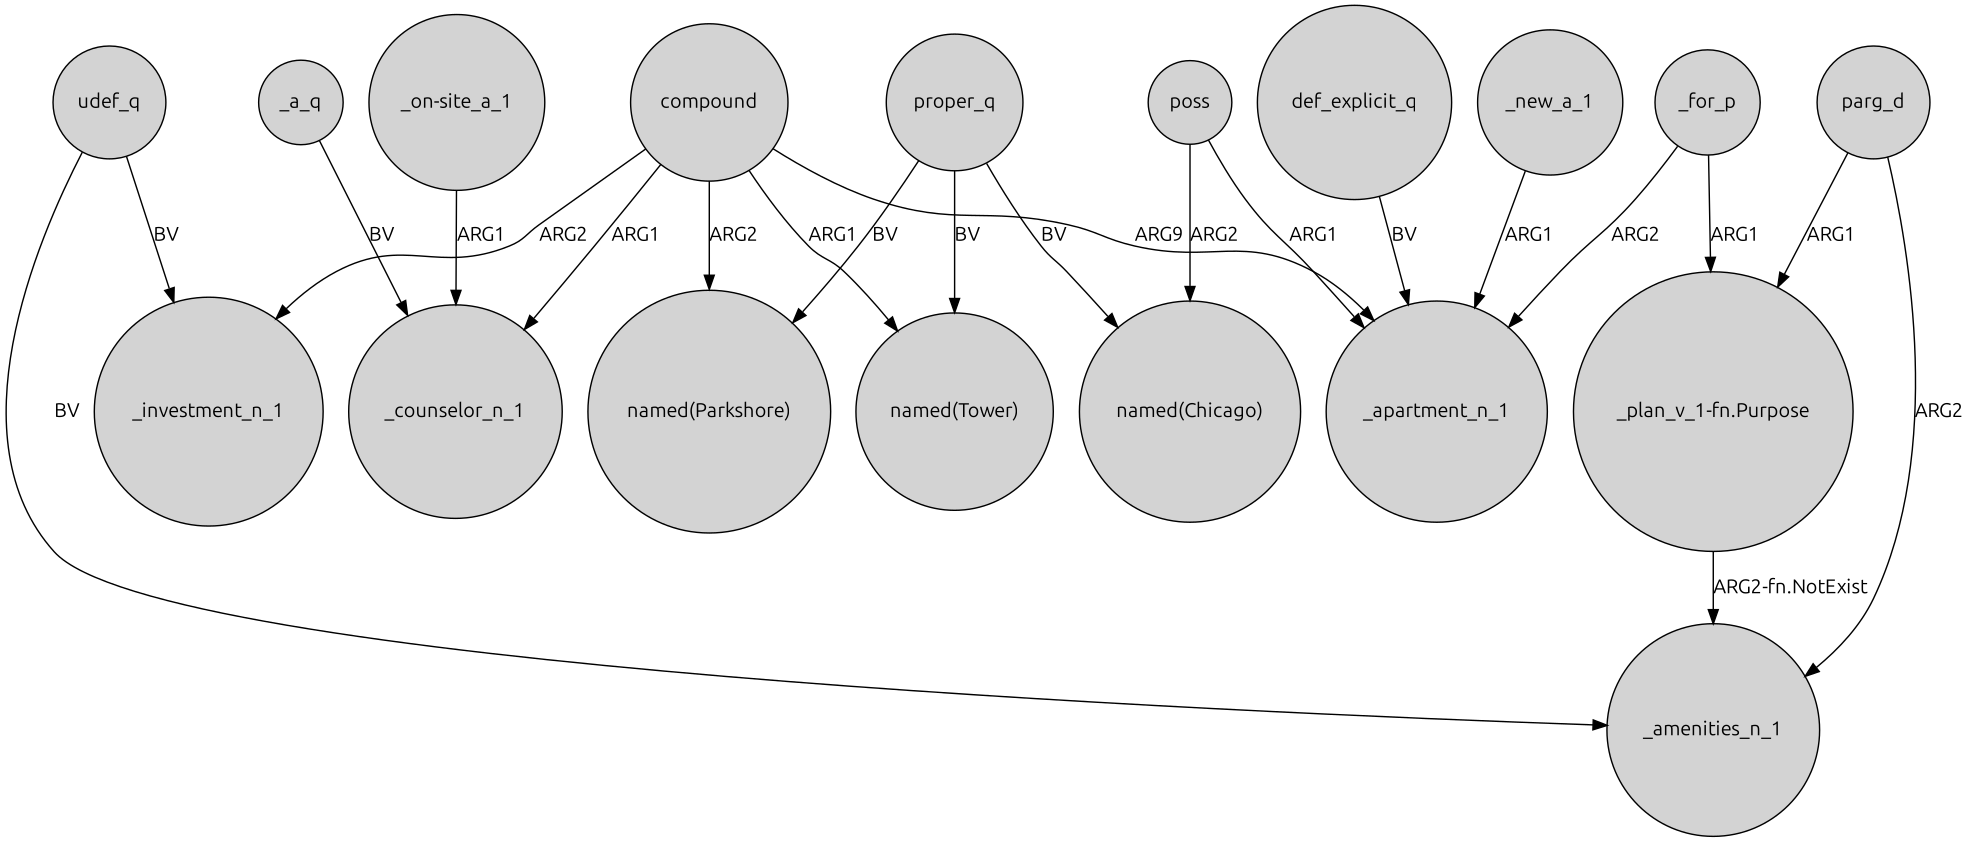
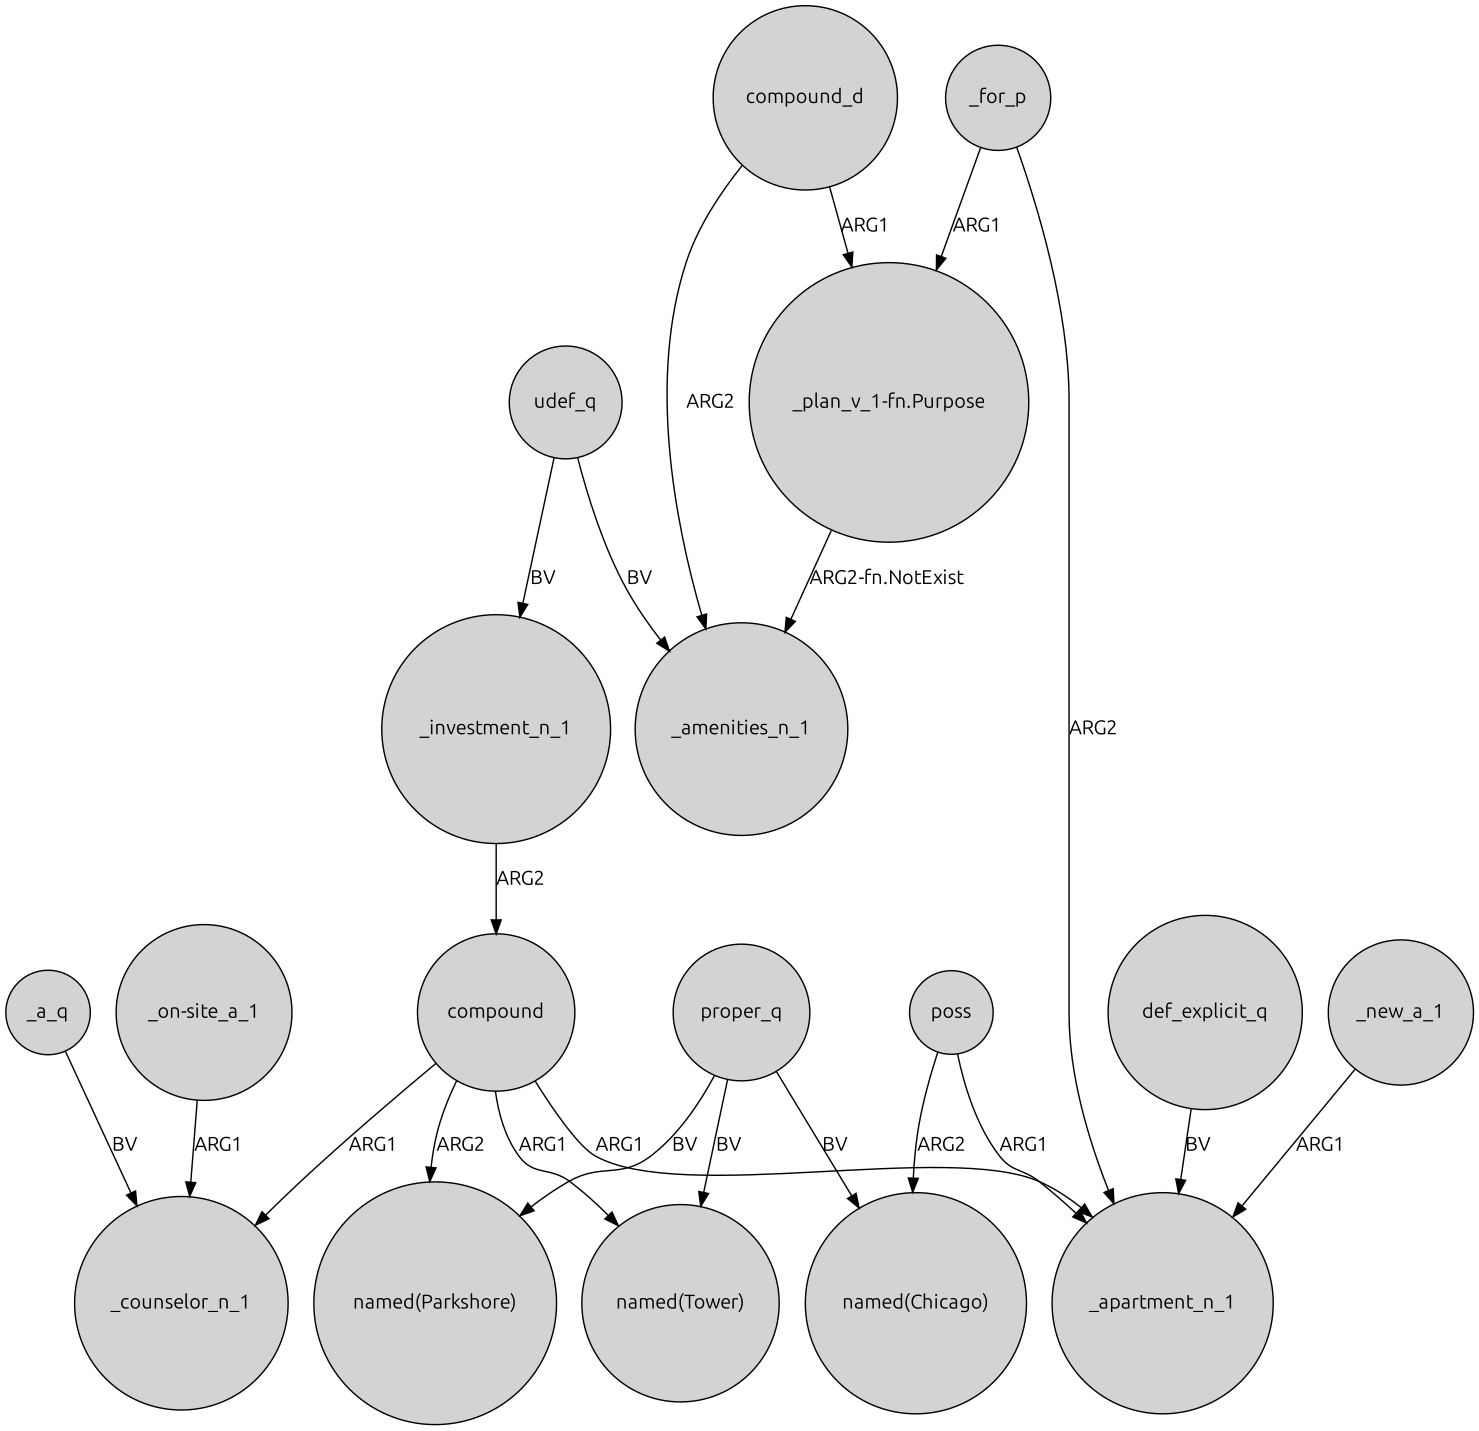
node "parg_d": label "parg_d" -> "compound_d"
edge "compound" -> "_apartment_n_1": label "ARG9" -> "ARG1"
edge "compound" -> "_investment_n_1": reversed
